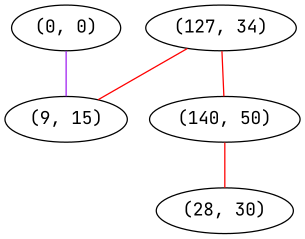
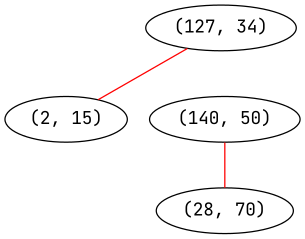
node "(0, 0)": removed
edge "(127, 34)" -- "(140, 50)": removed
node "(9, 15)": label "(9, 15)" -> "(2, 15)"
node "(28, 30)": label "(28, 30)" -> "(28, 70)"
